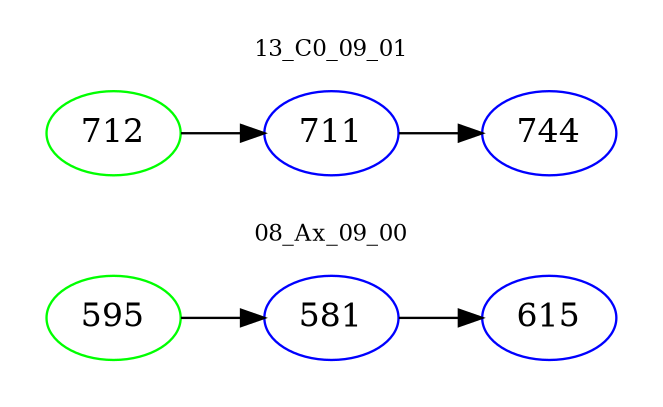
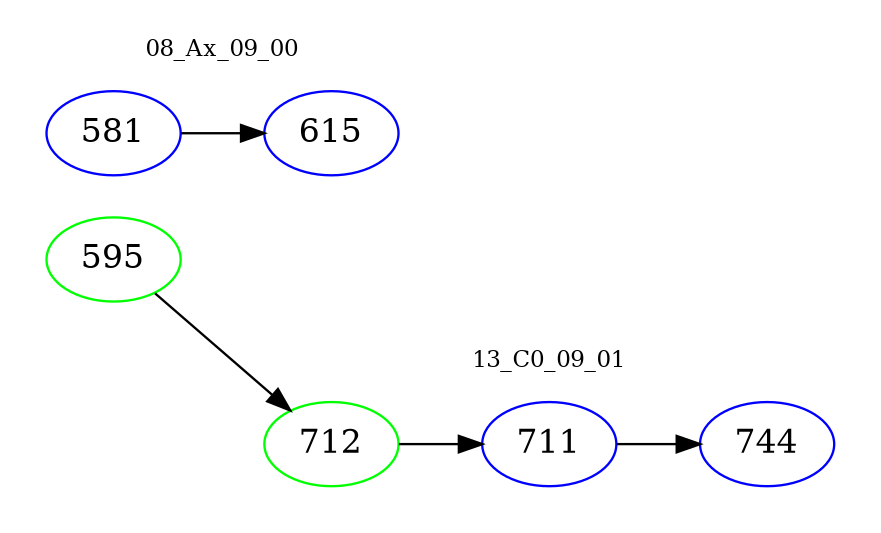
edge "595" -> "581": now "595" -> "712"
